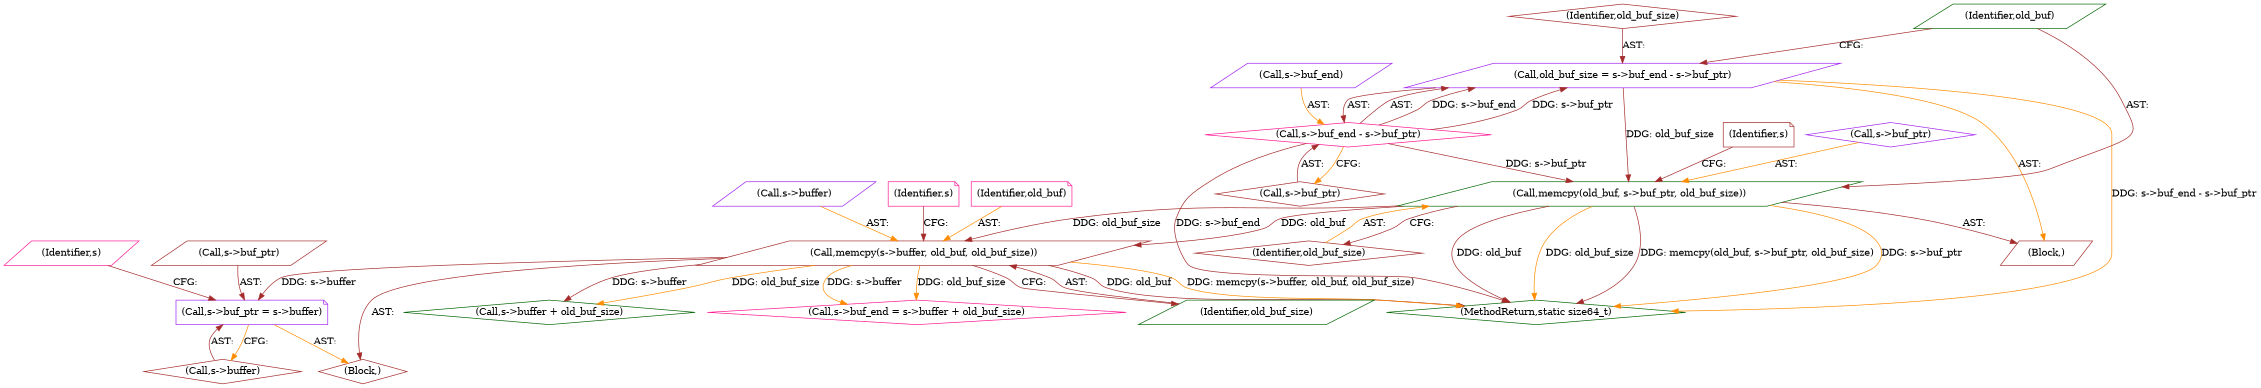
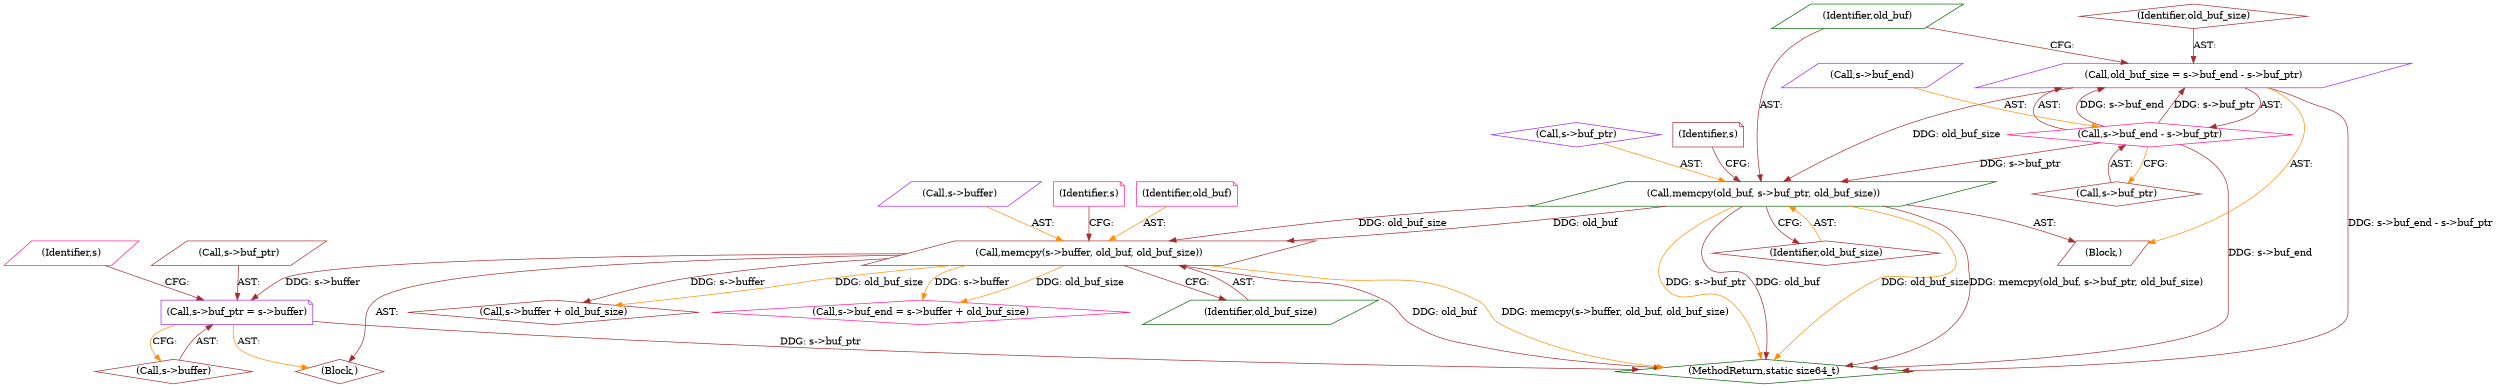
edge "(Call,old_buf_size = s->buf_end - s->buf_ptr)" -> "(MethodReturn,static size64_t)": color darkorange -> brown
node "(Call,s->buffer + old_buf_size)": color darkgreen -> brown
edge "(Call,s->buf_ptr = s->buffer)" -> "(MethodReturn,static size64_t)": added, label "DDG: s->buf_ptr"
